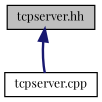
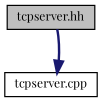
edge "tcpserver.cpp" -> "tcpserver.hh": reversed
